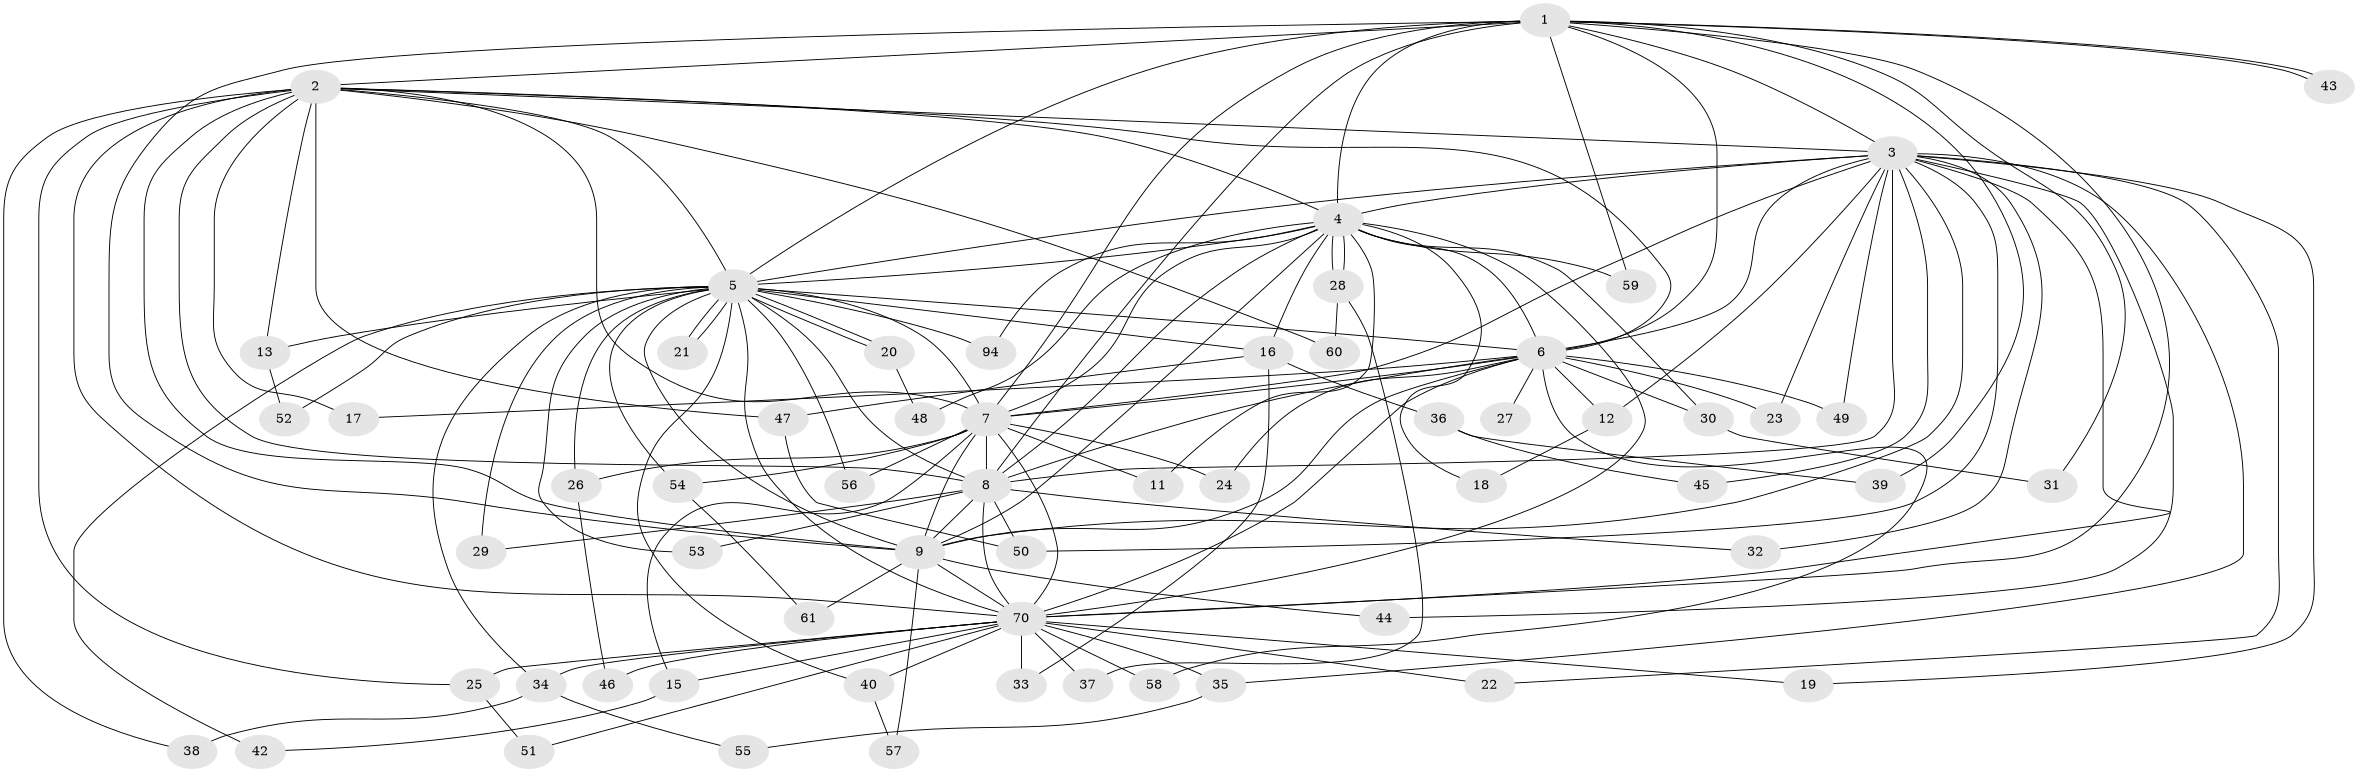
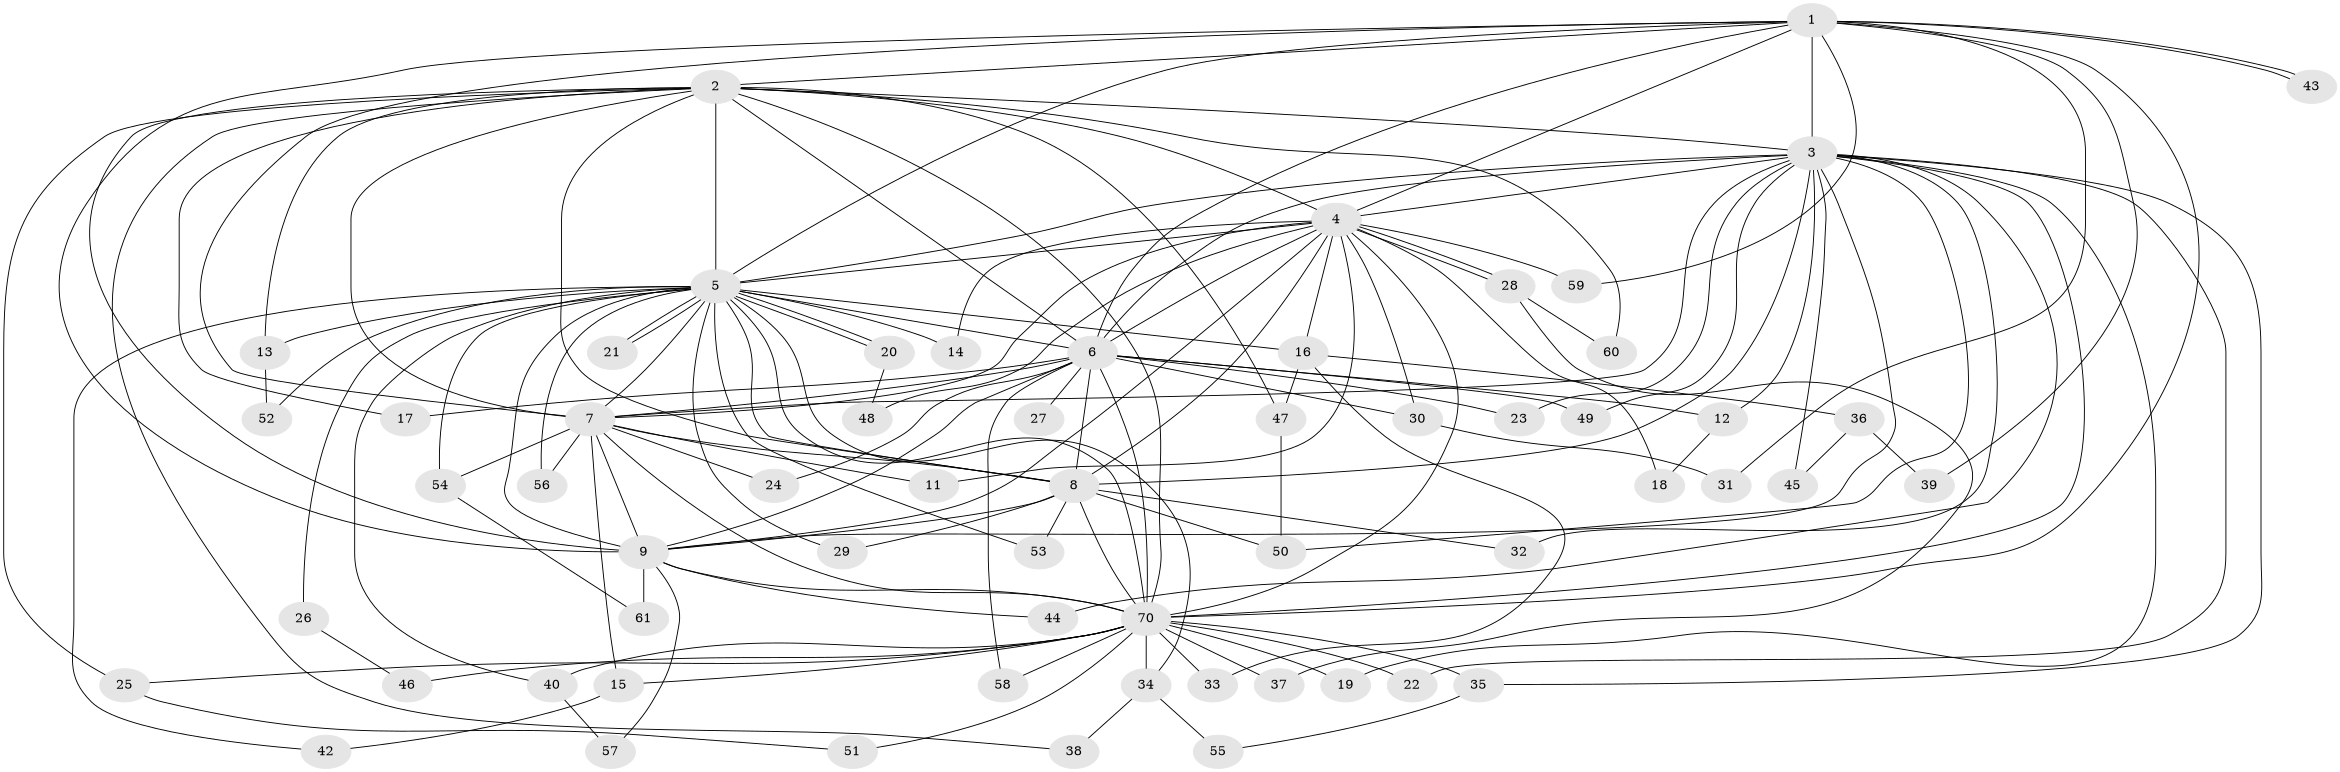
edge "1" -- "8": removed
node "94": label "94" -> "14"
edge "7" -- "26": removed
